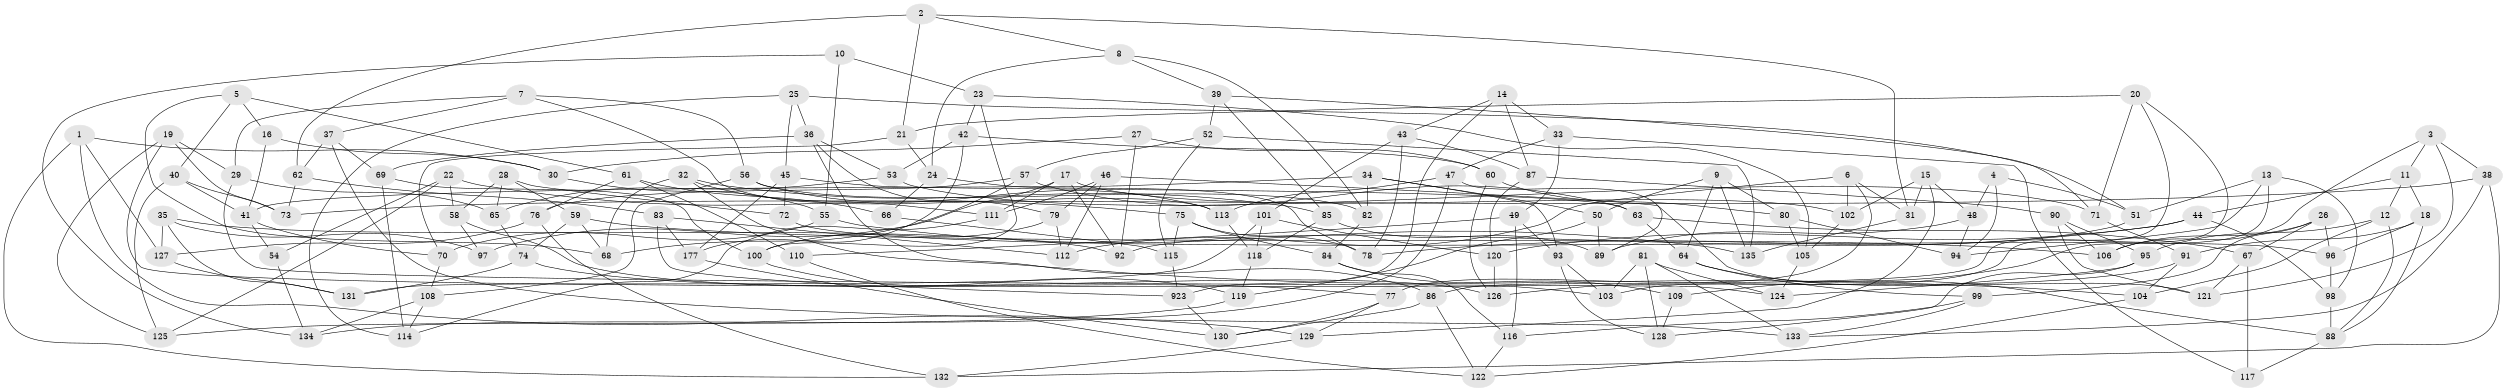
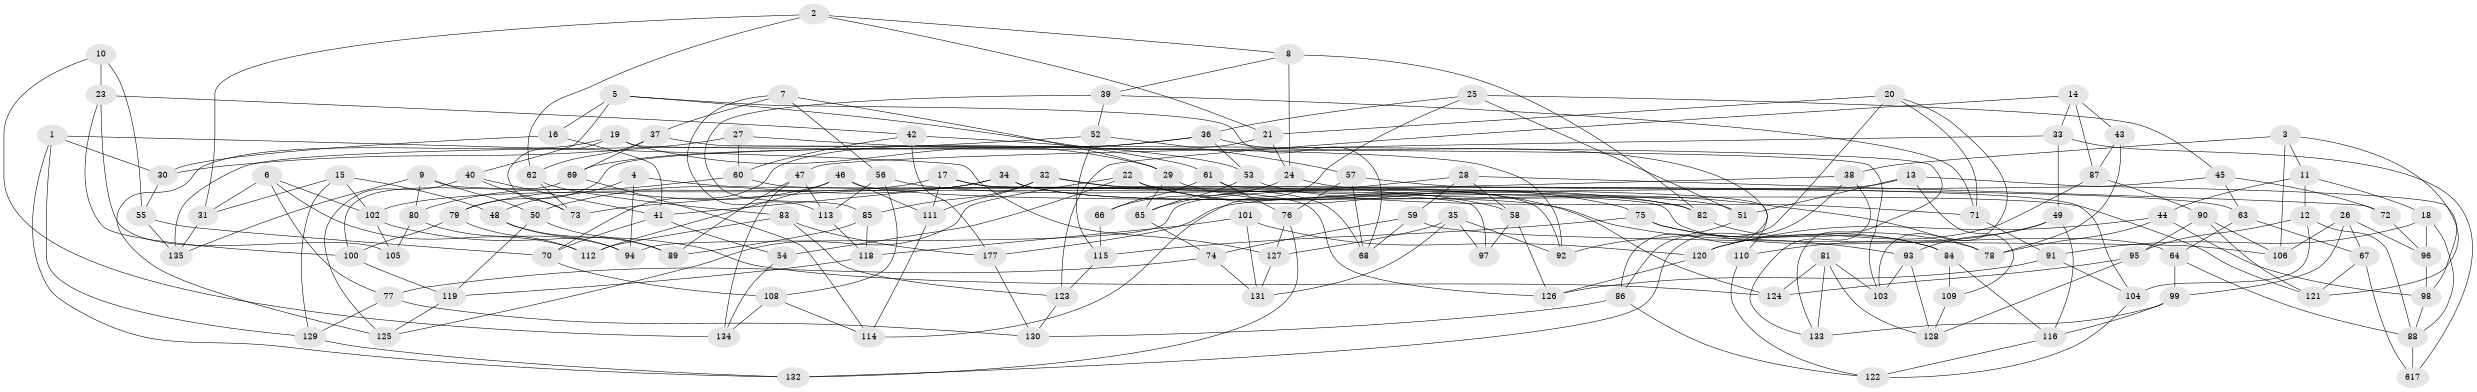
edge "43" -- "101": removed
edge "105" -- "124": now "102" -- "124"
node "923": label "923" -> "123"
node "117": label "117" -> "617"
